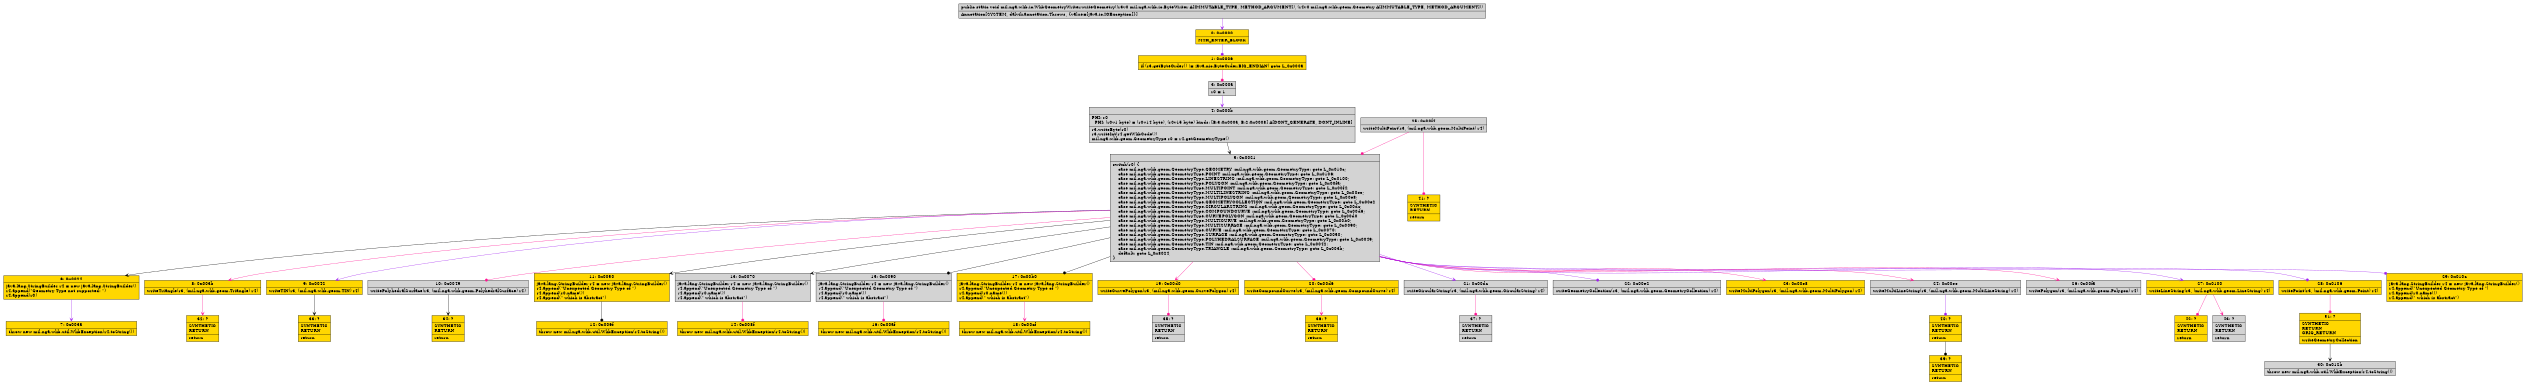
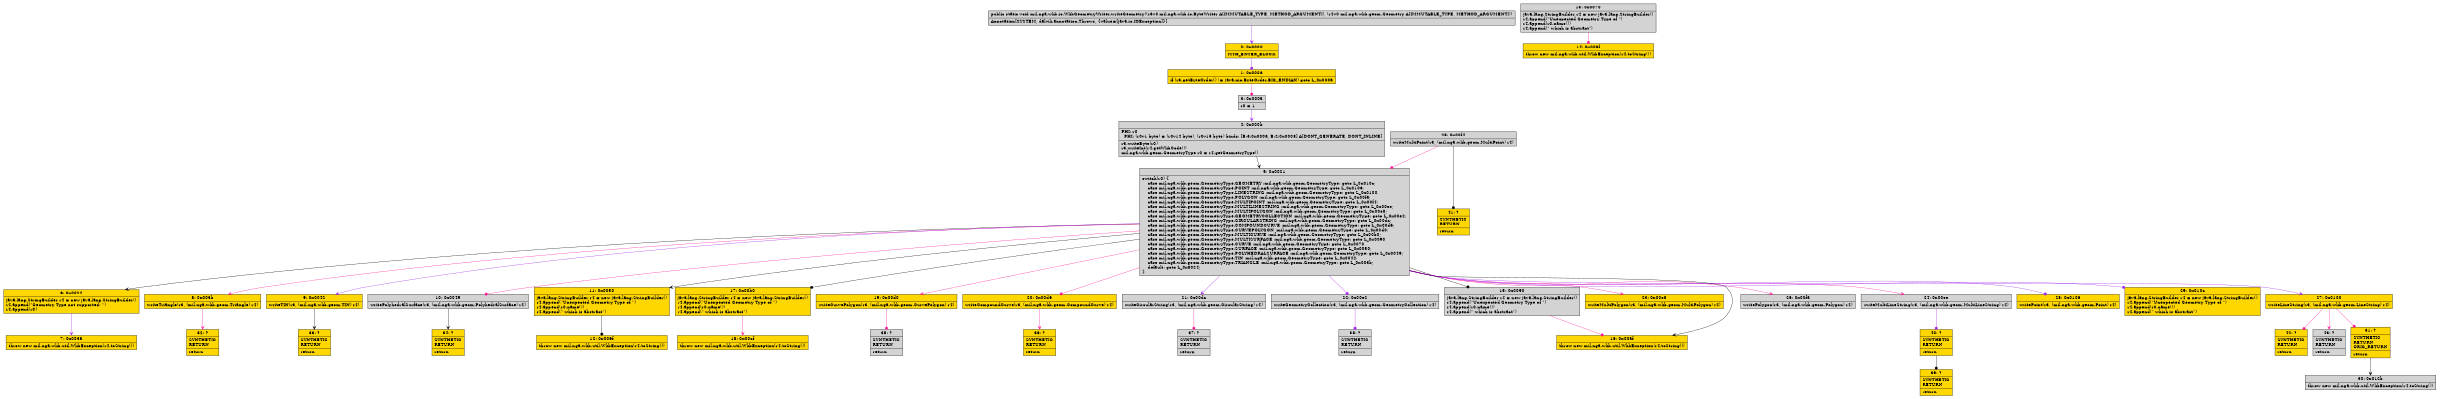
edge "25: 0x00f4" -> "41: ?": color deeppink -> black
edge "5: 0x0021" -> "13: 0x0070": now "5: 0x0021" -> "16: 0x00af"
edge "28: 0x0106" -> "31: ?": now "27: 0x0100" -> "31: ?"
node "31: ?": text "writeGeometryCollection" -> "return"
node "38: ?": added
